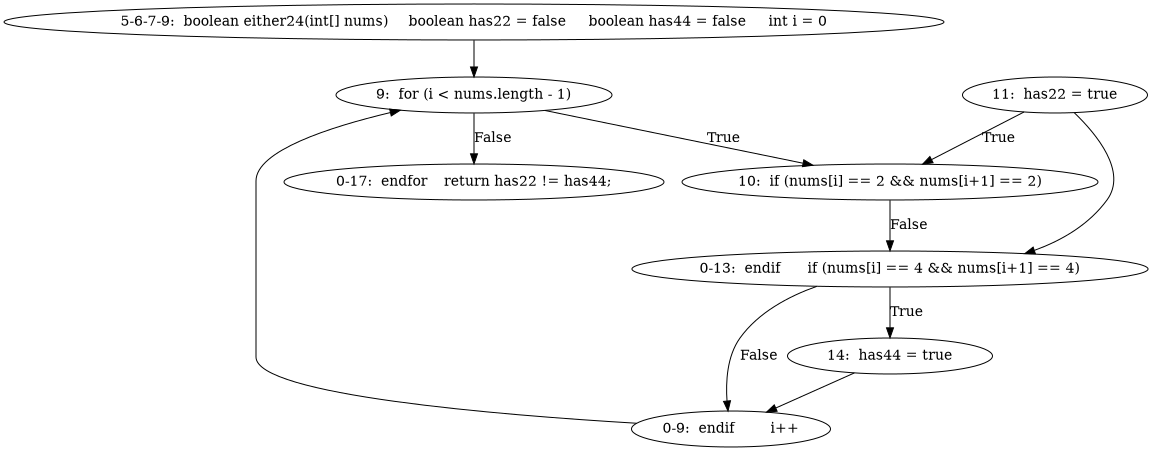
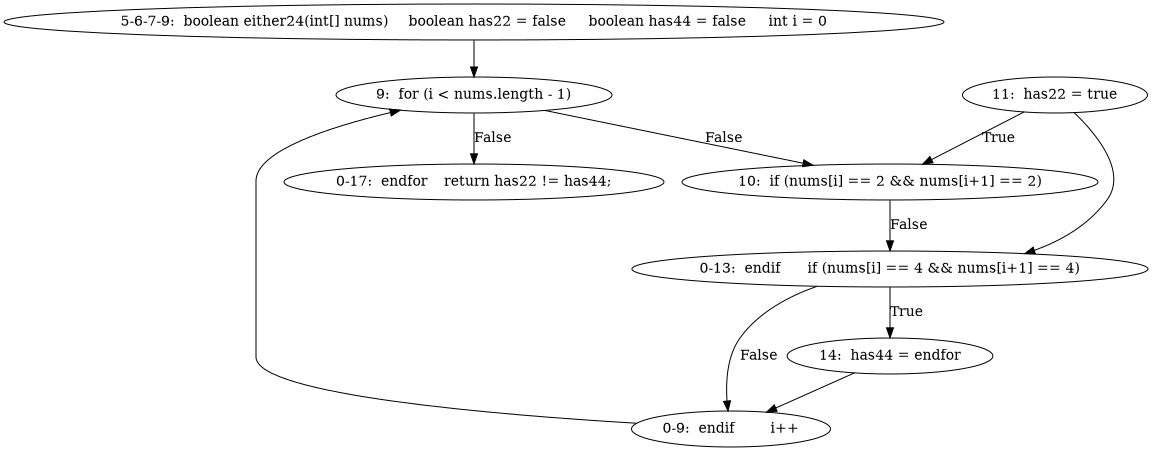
edge "9:  for (i < nums.length - 1)" -> "10:  if (nums[i] == 2 && nums[i+1] == 2)": label "True" -> "False"
node "14:  has44 = true": label "14:  has44 = true" -> "14:  has44 = endfor"
